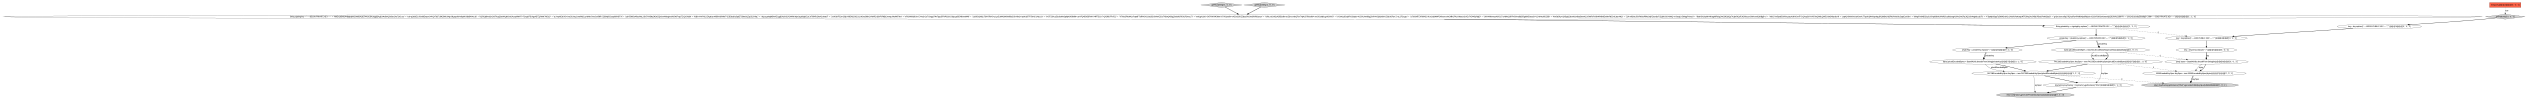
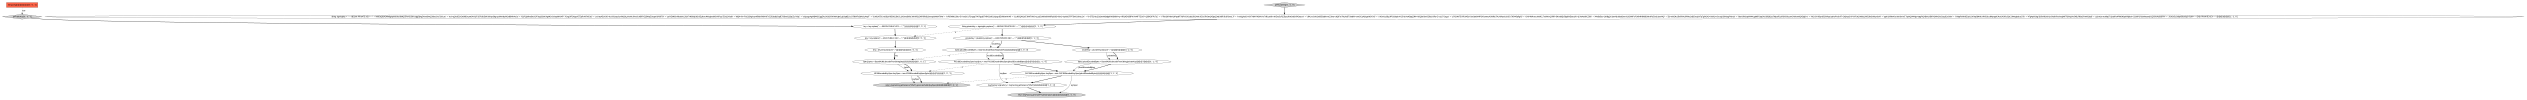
node "getPrivateKey['1', '0', '0']": removed
